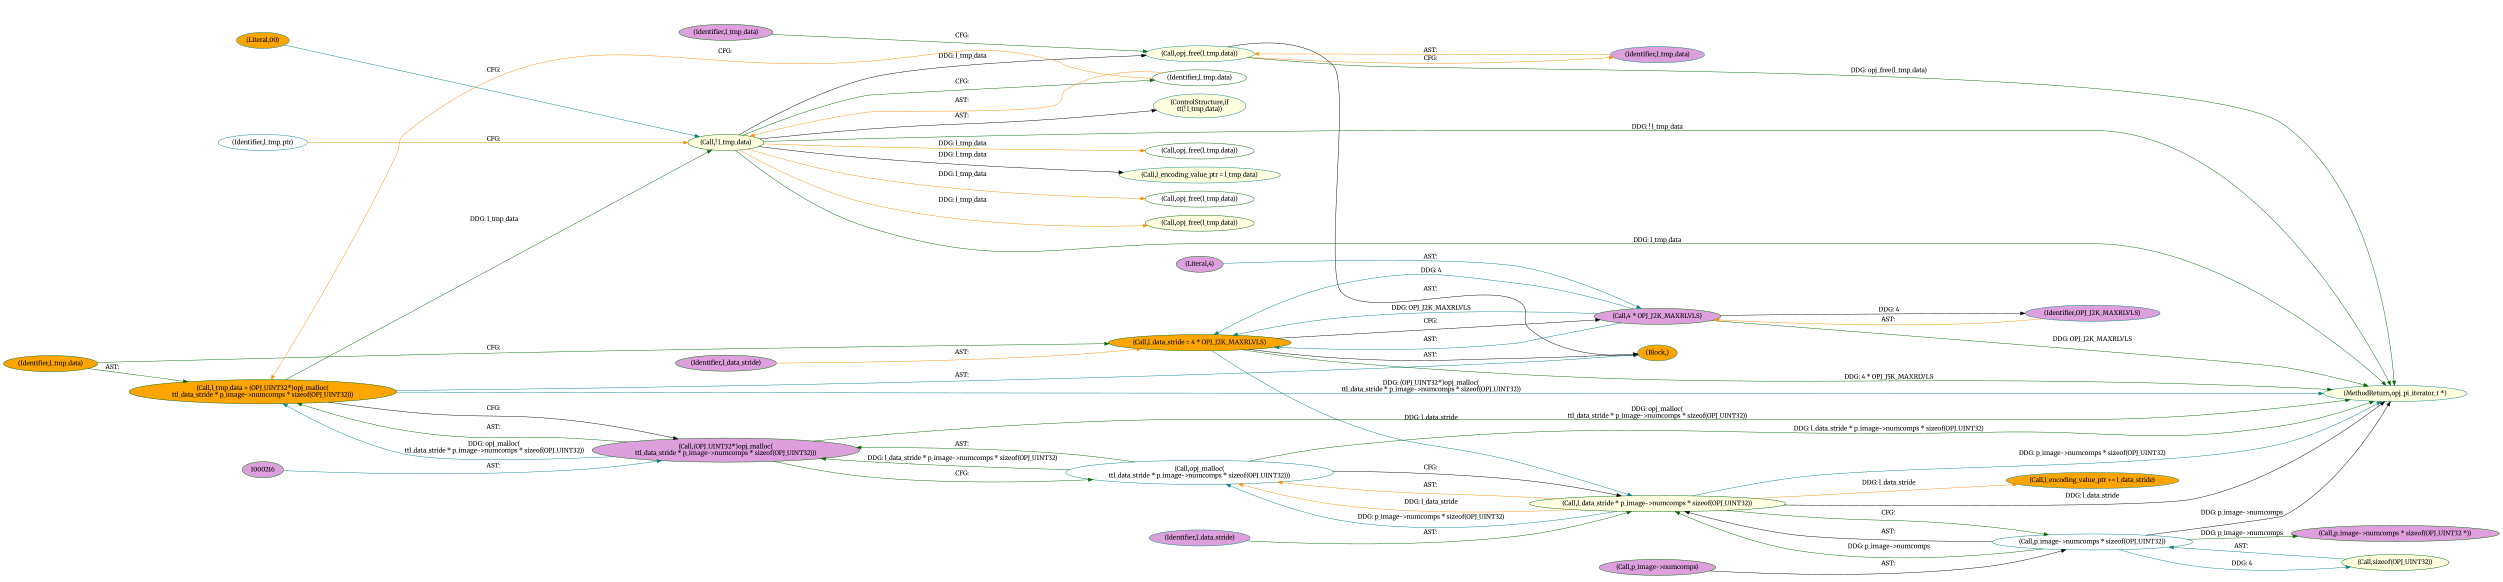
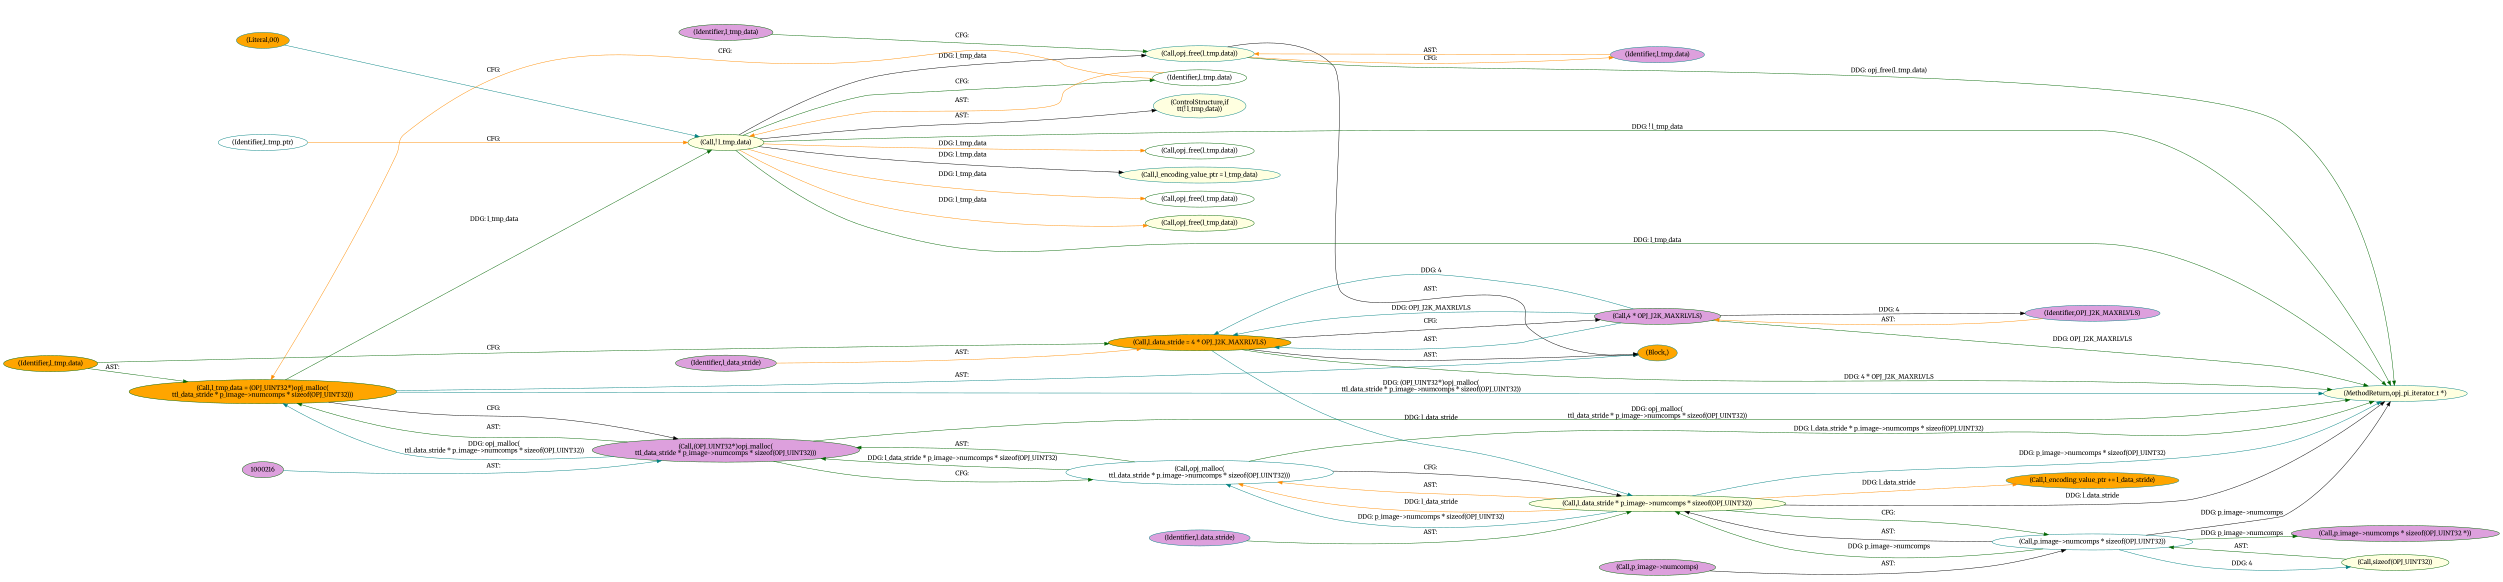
node "(Literal,4)": removed
edge "(Call,l_data_stride = 4 * OPJ_J2K_MAXRLVLS)" -> "(MethodReturn,opj_pi_iterator_t *)": label "DDG: 4 * OPJ_J5K_MAXRLVLS" -> "DDG: 4 * OPJ_J2K_MAXRLVLS"
edge "(Call,sizeof(OPJ_UINT32))" -> "(Call,p_image->numcomps * sizeof(OPJ_UINT32))": color teal -> darkgreen
